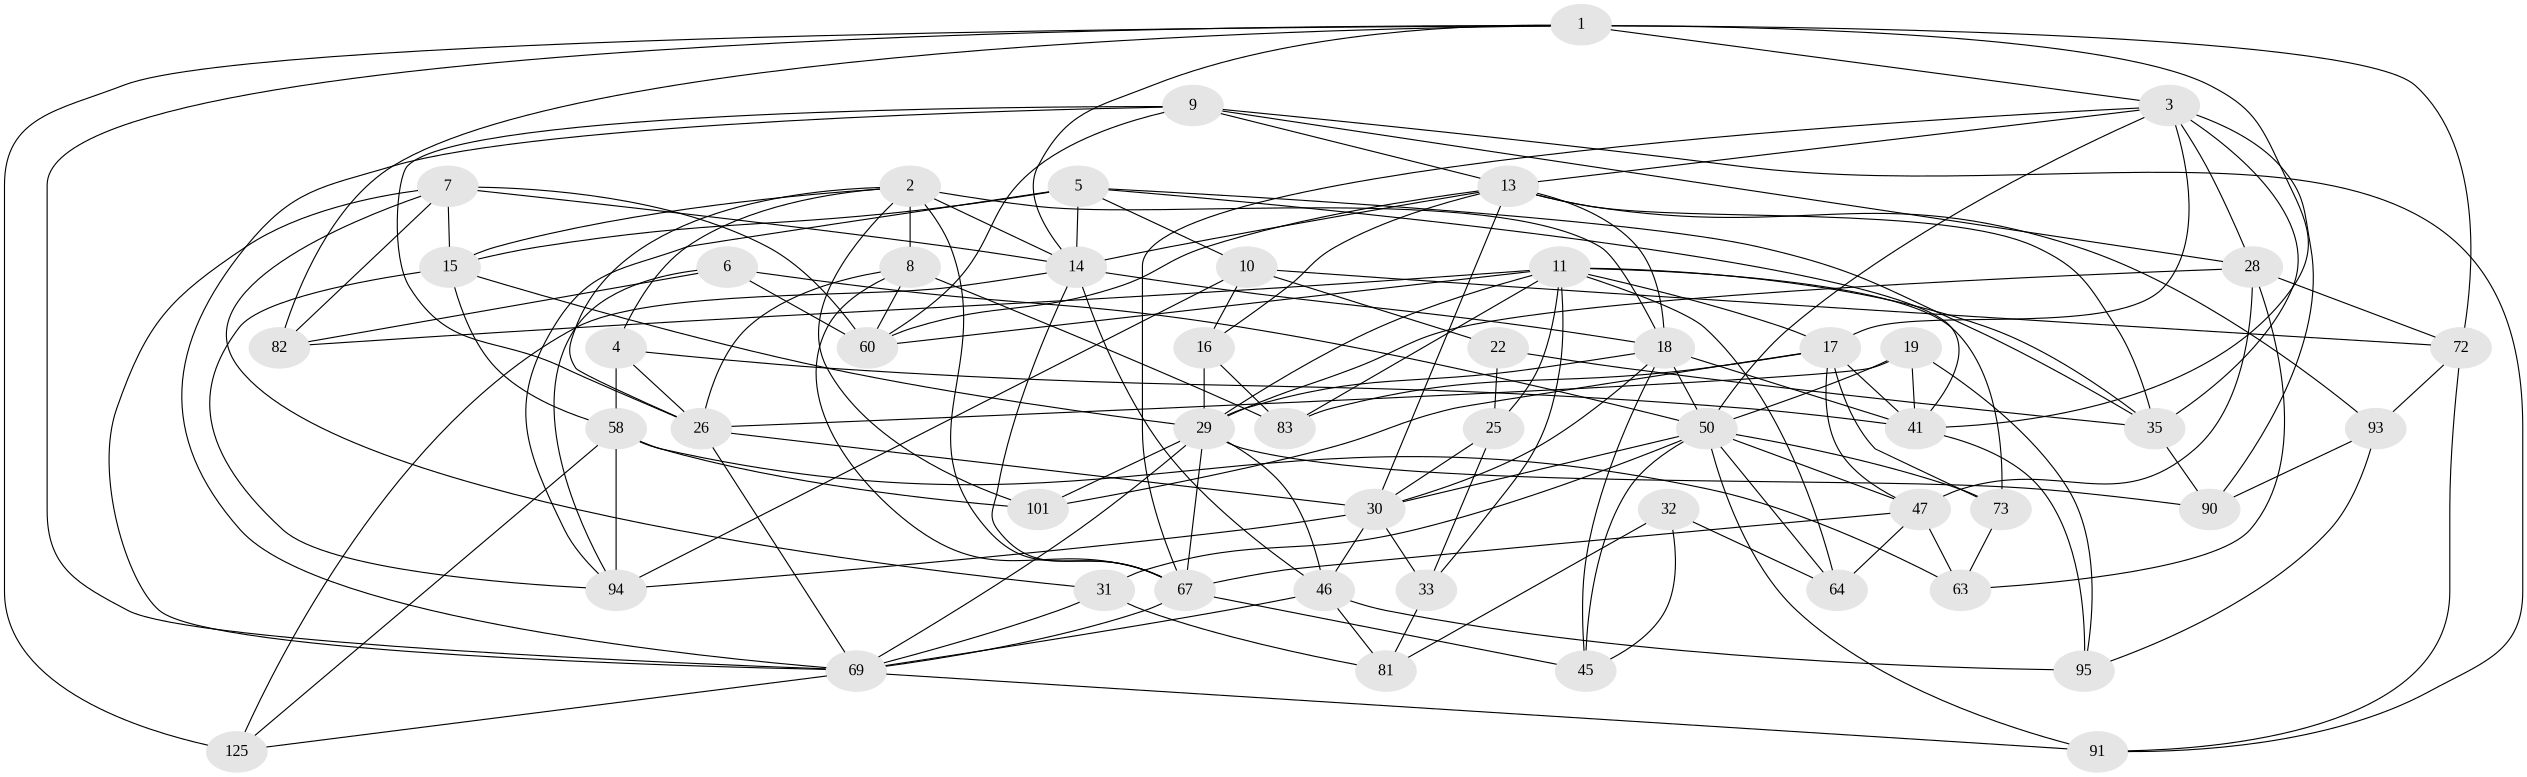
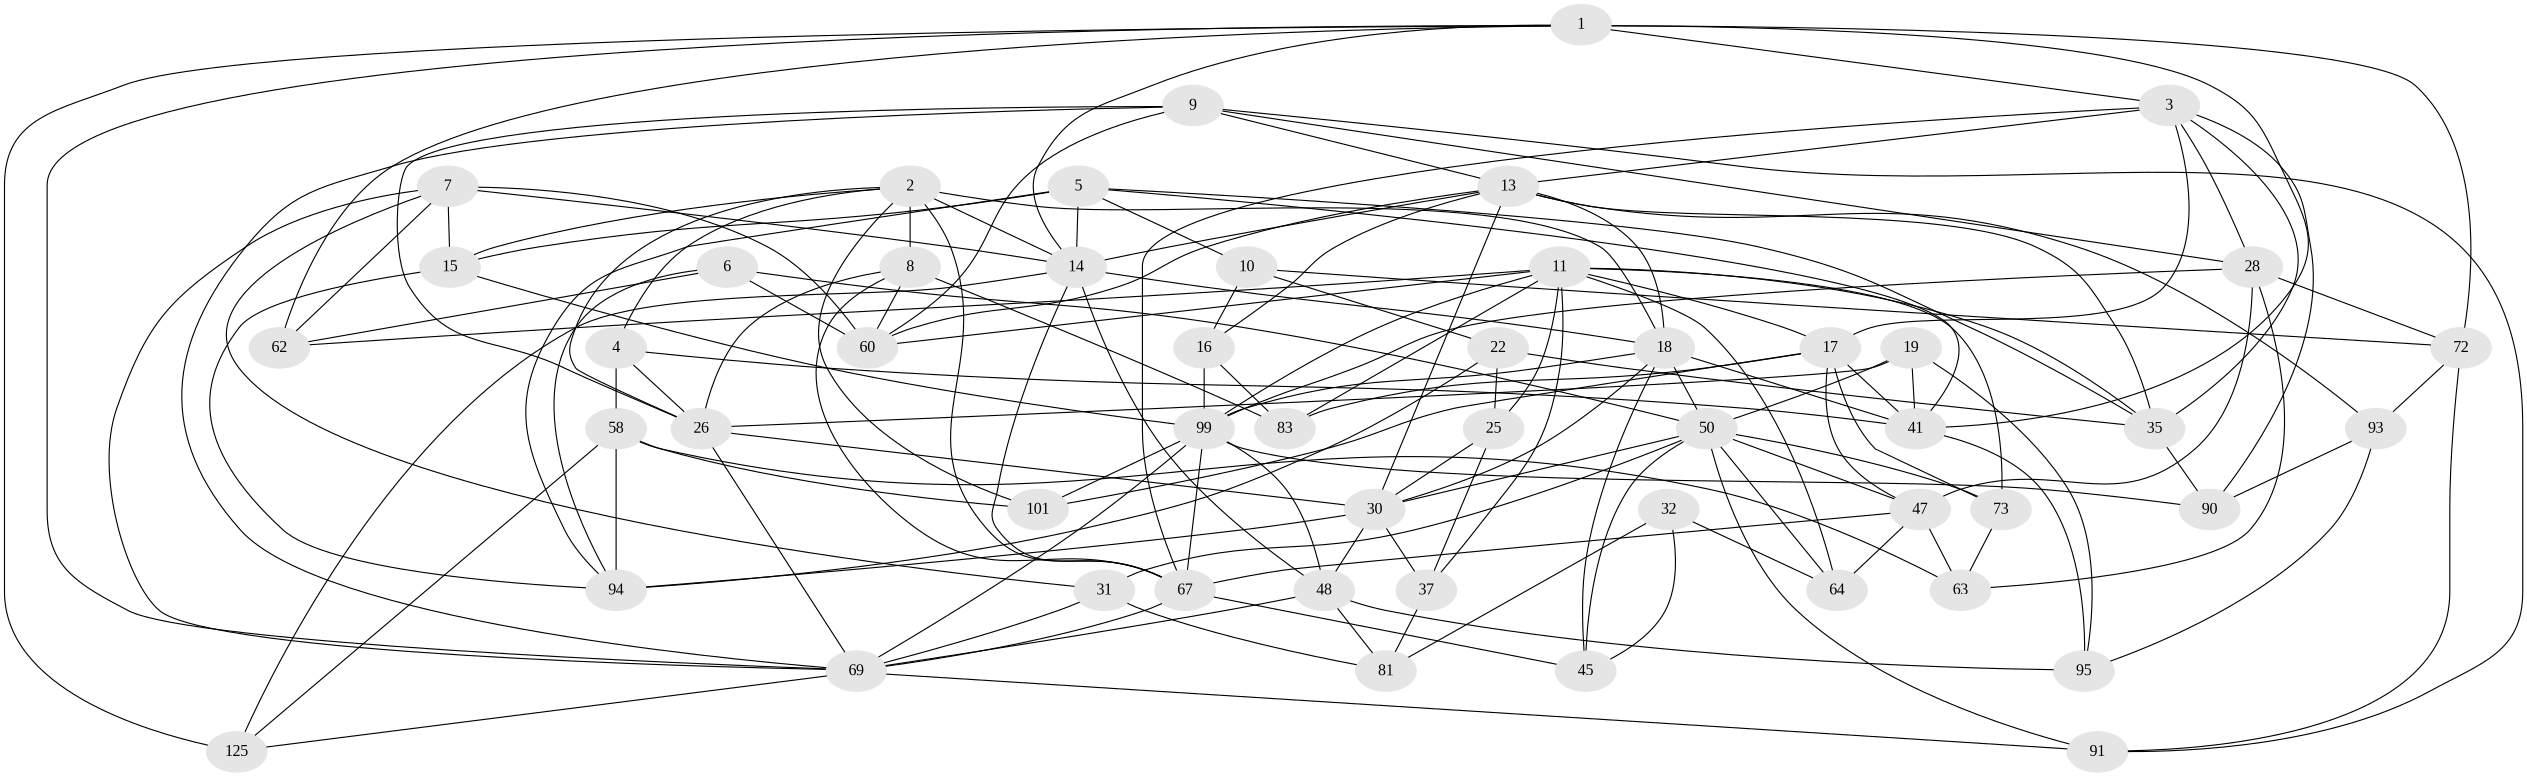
edge "3" -- "50": removed
node "82": label "82" -> "62"
edge "15" -- "58": removed
edge "10" -- "94": now "22" -- "94"
node "29": label "29" -> "99"
node "46": label "46" -> "48"
node "33": label "33" -> "37"
